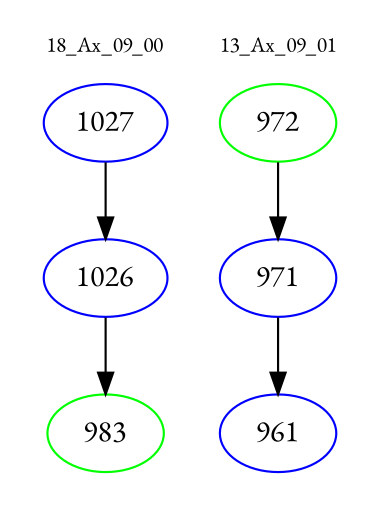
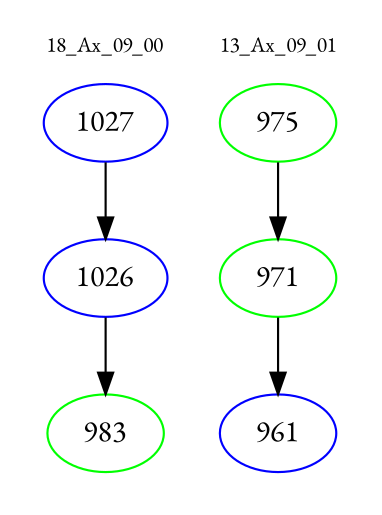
node "972": label "972" -> "975"
node "971": color blue -> green
